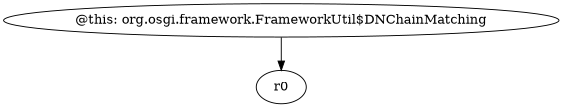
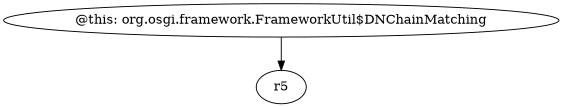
node "r0": label "r0" -> "r5"
